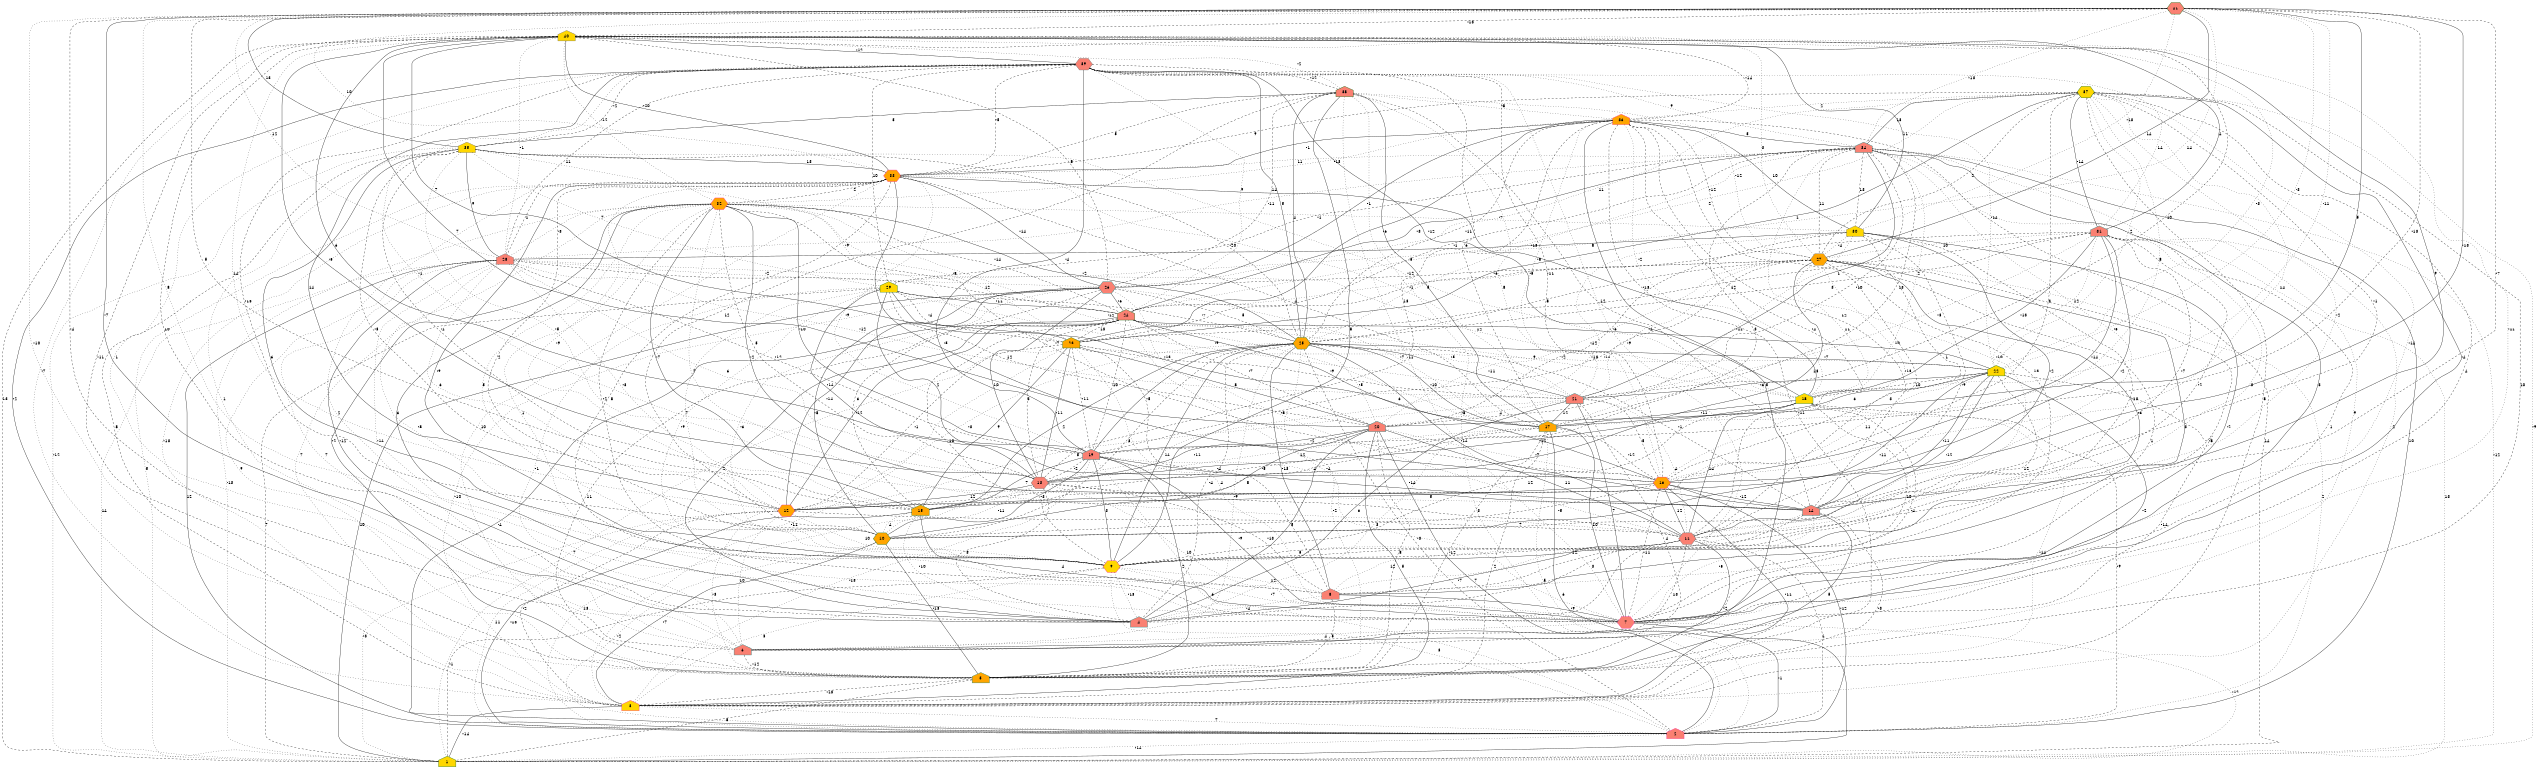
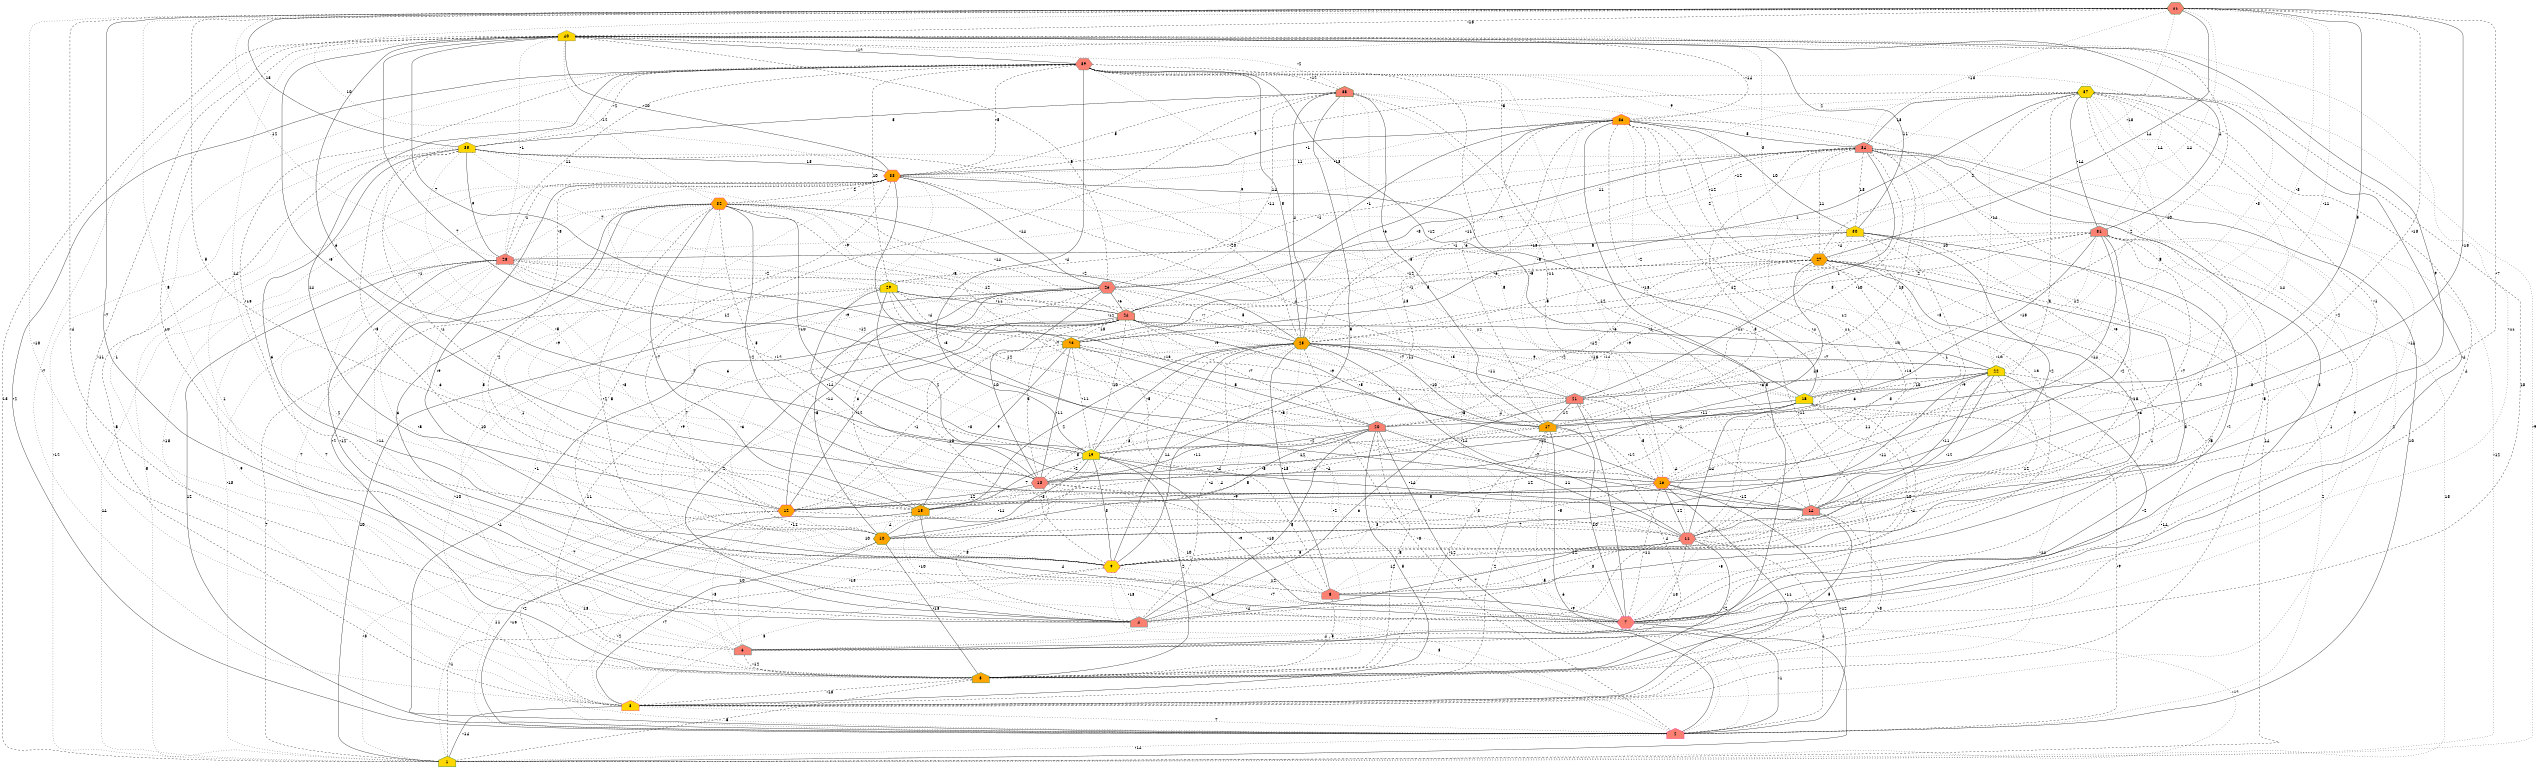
node "19": fillcolor salmon -> gold
